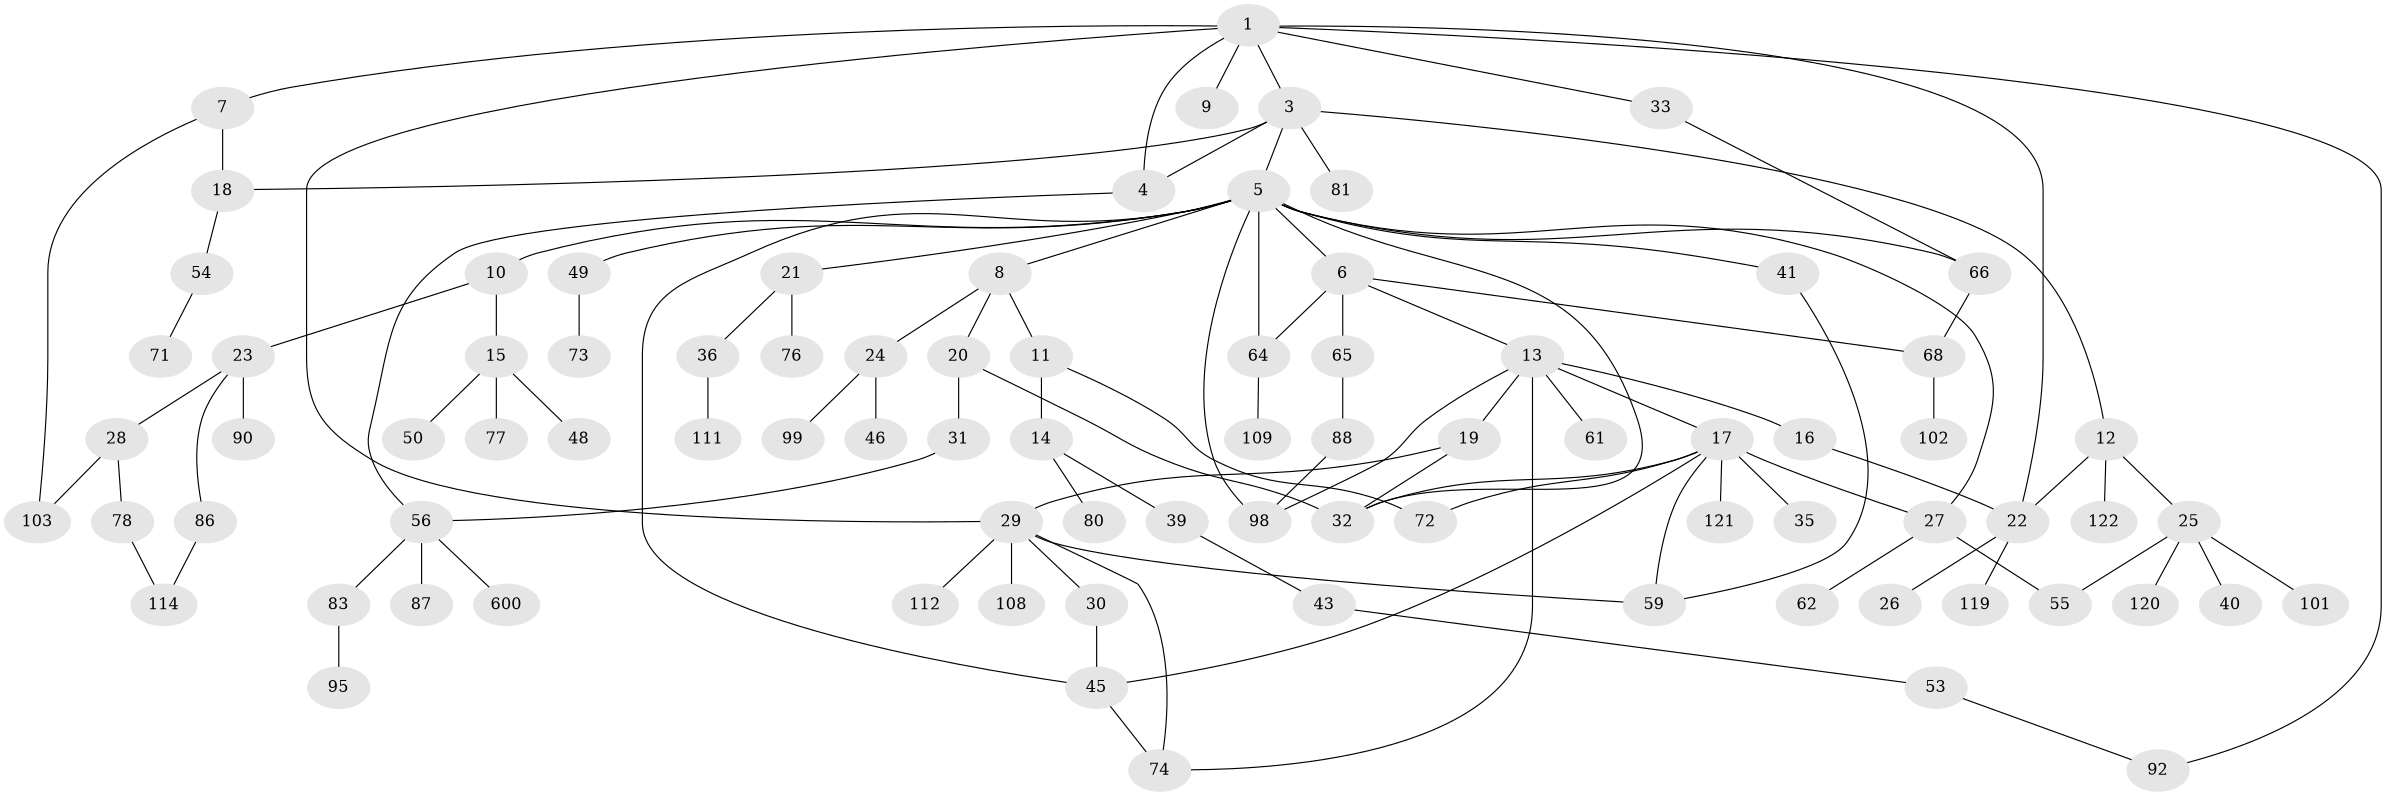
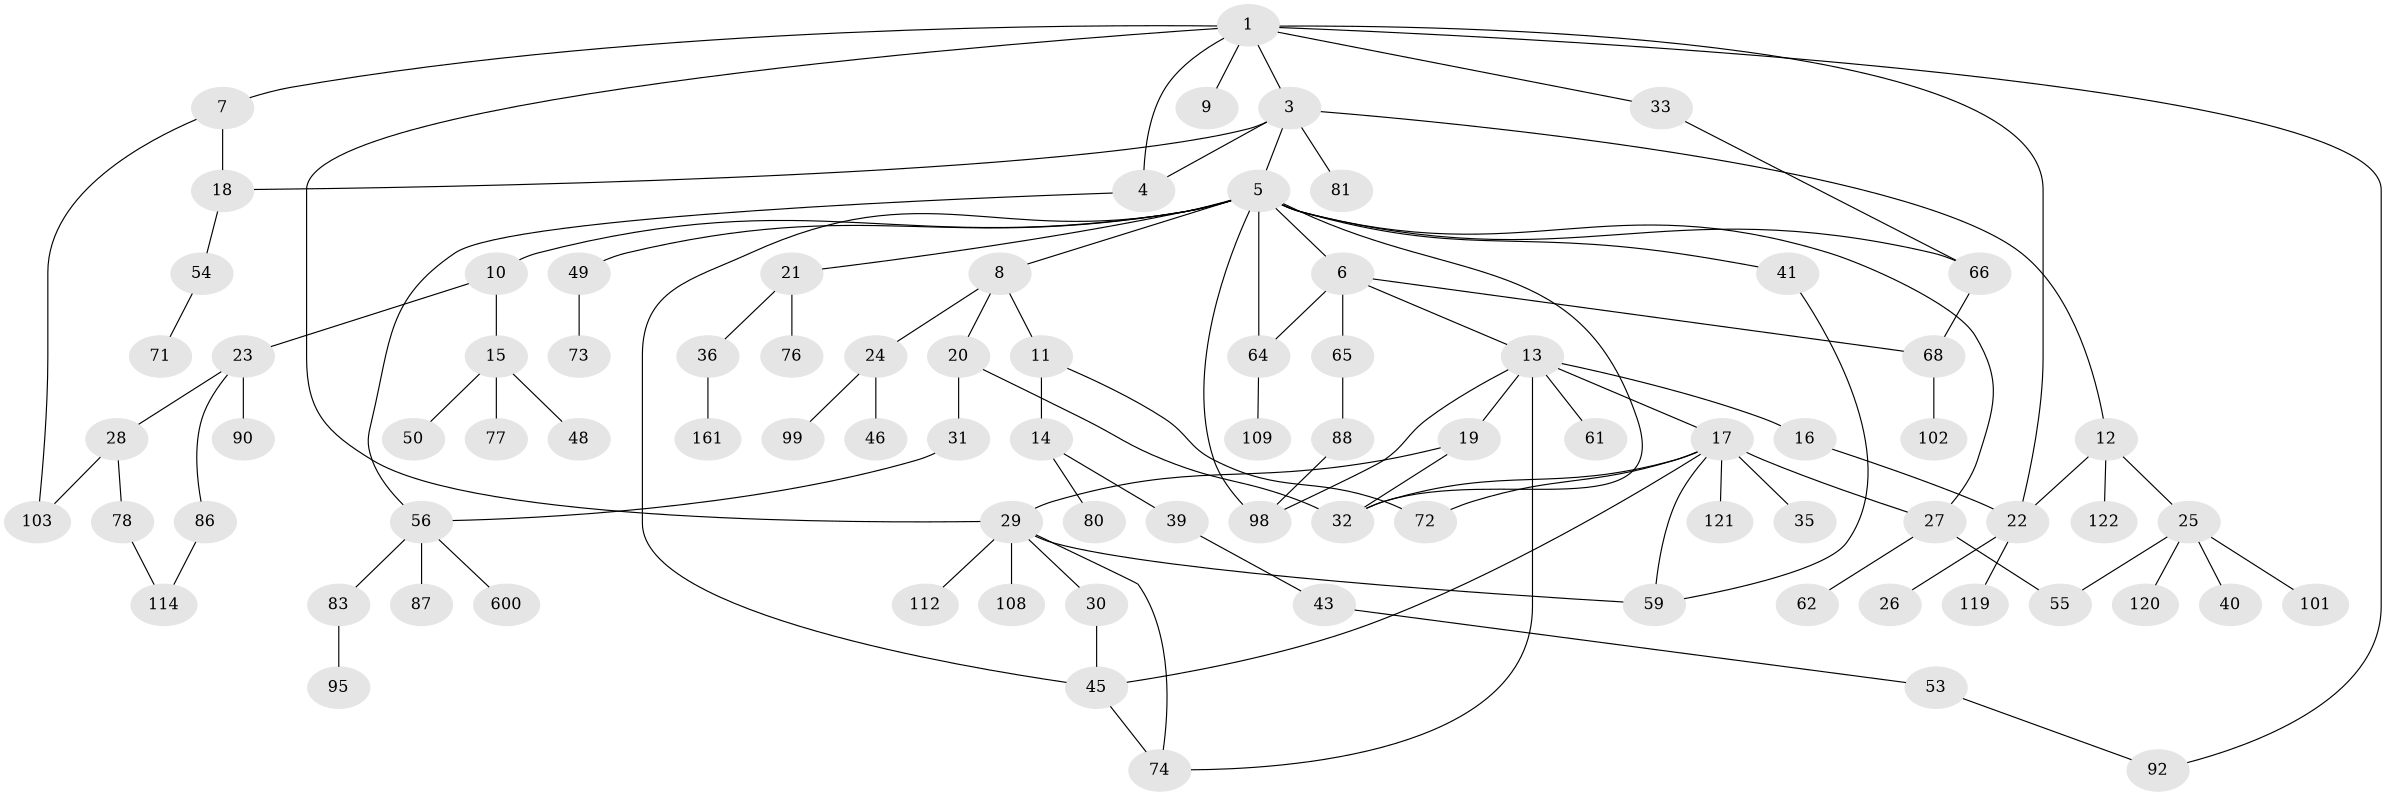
node "111": label "111" -> "161"
